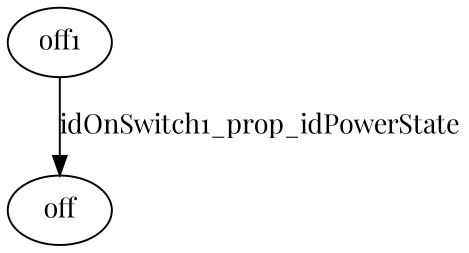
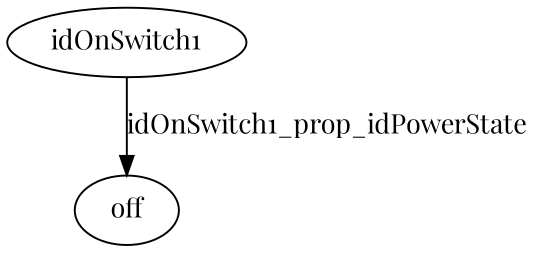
node "off1": label "off1" -> "idOnSwitch1"
